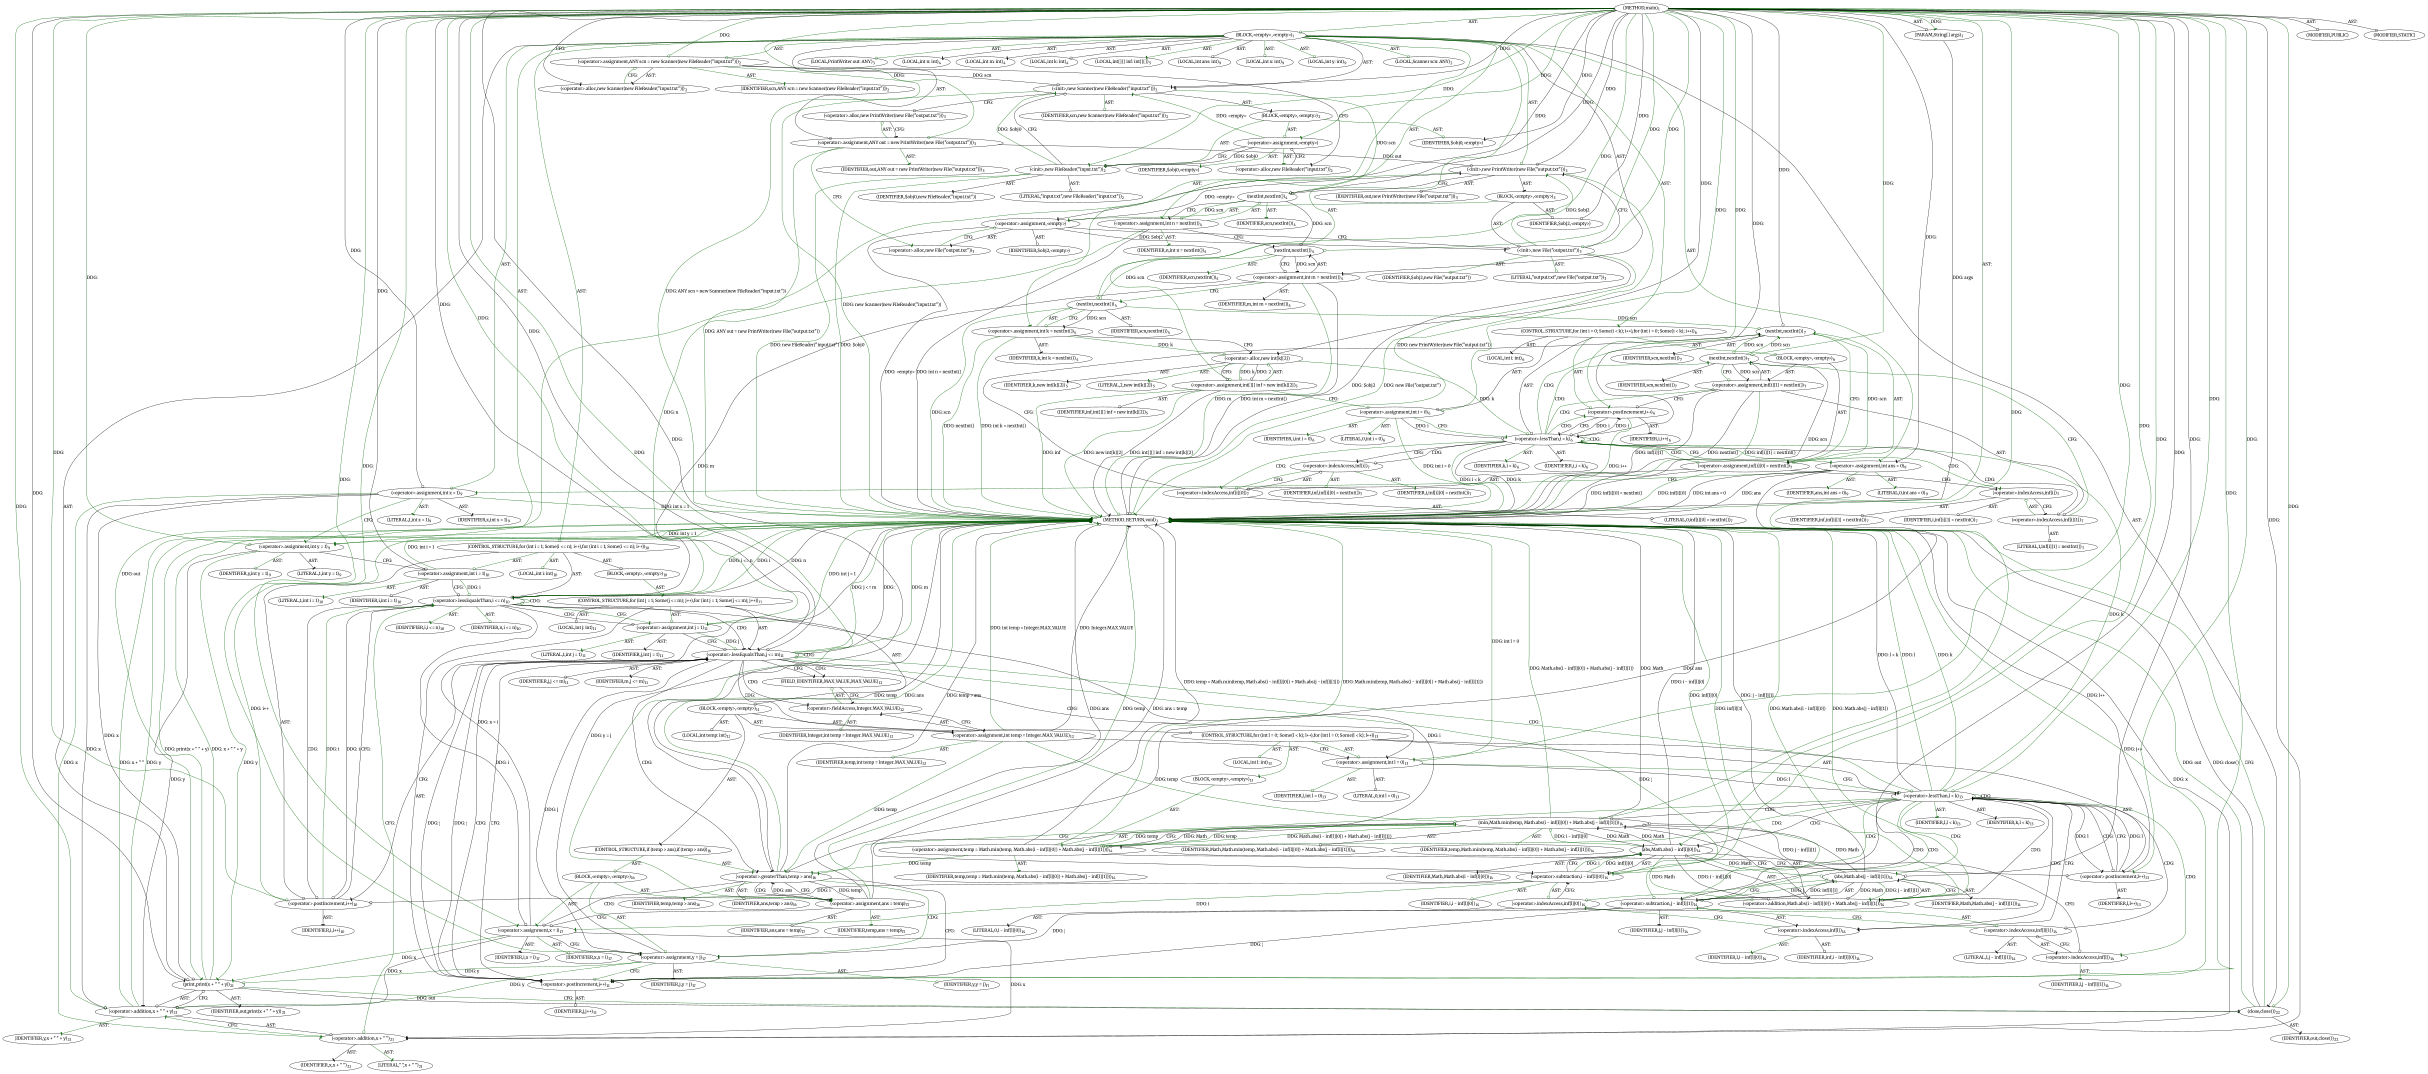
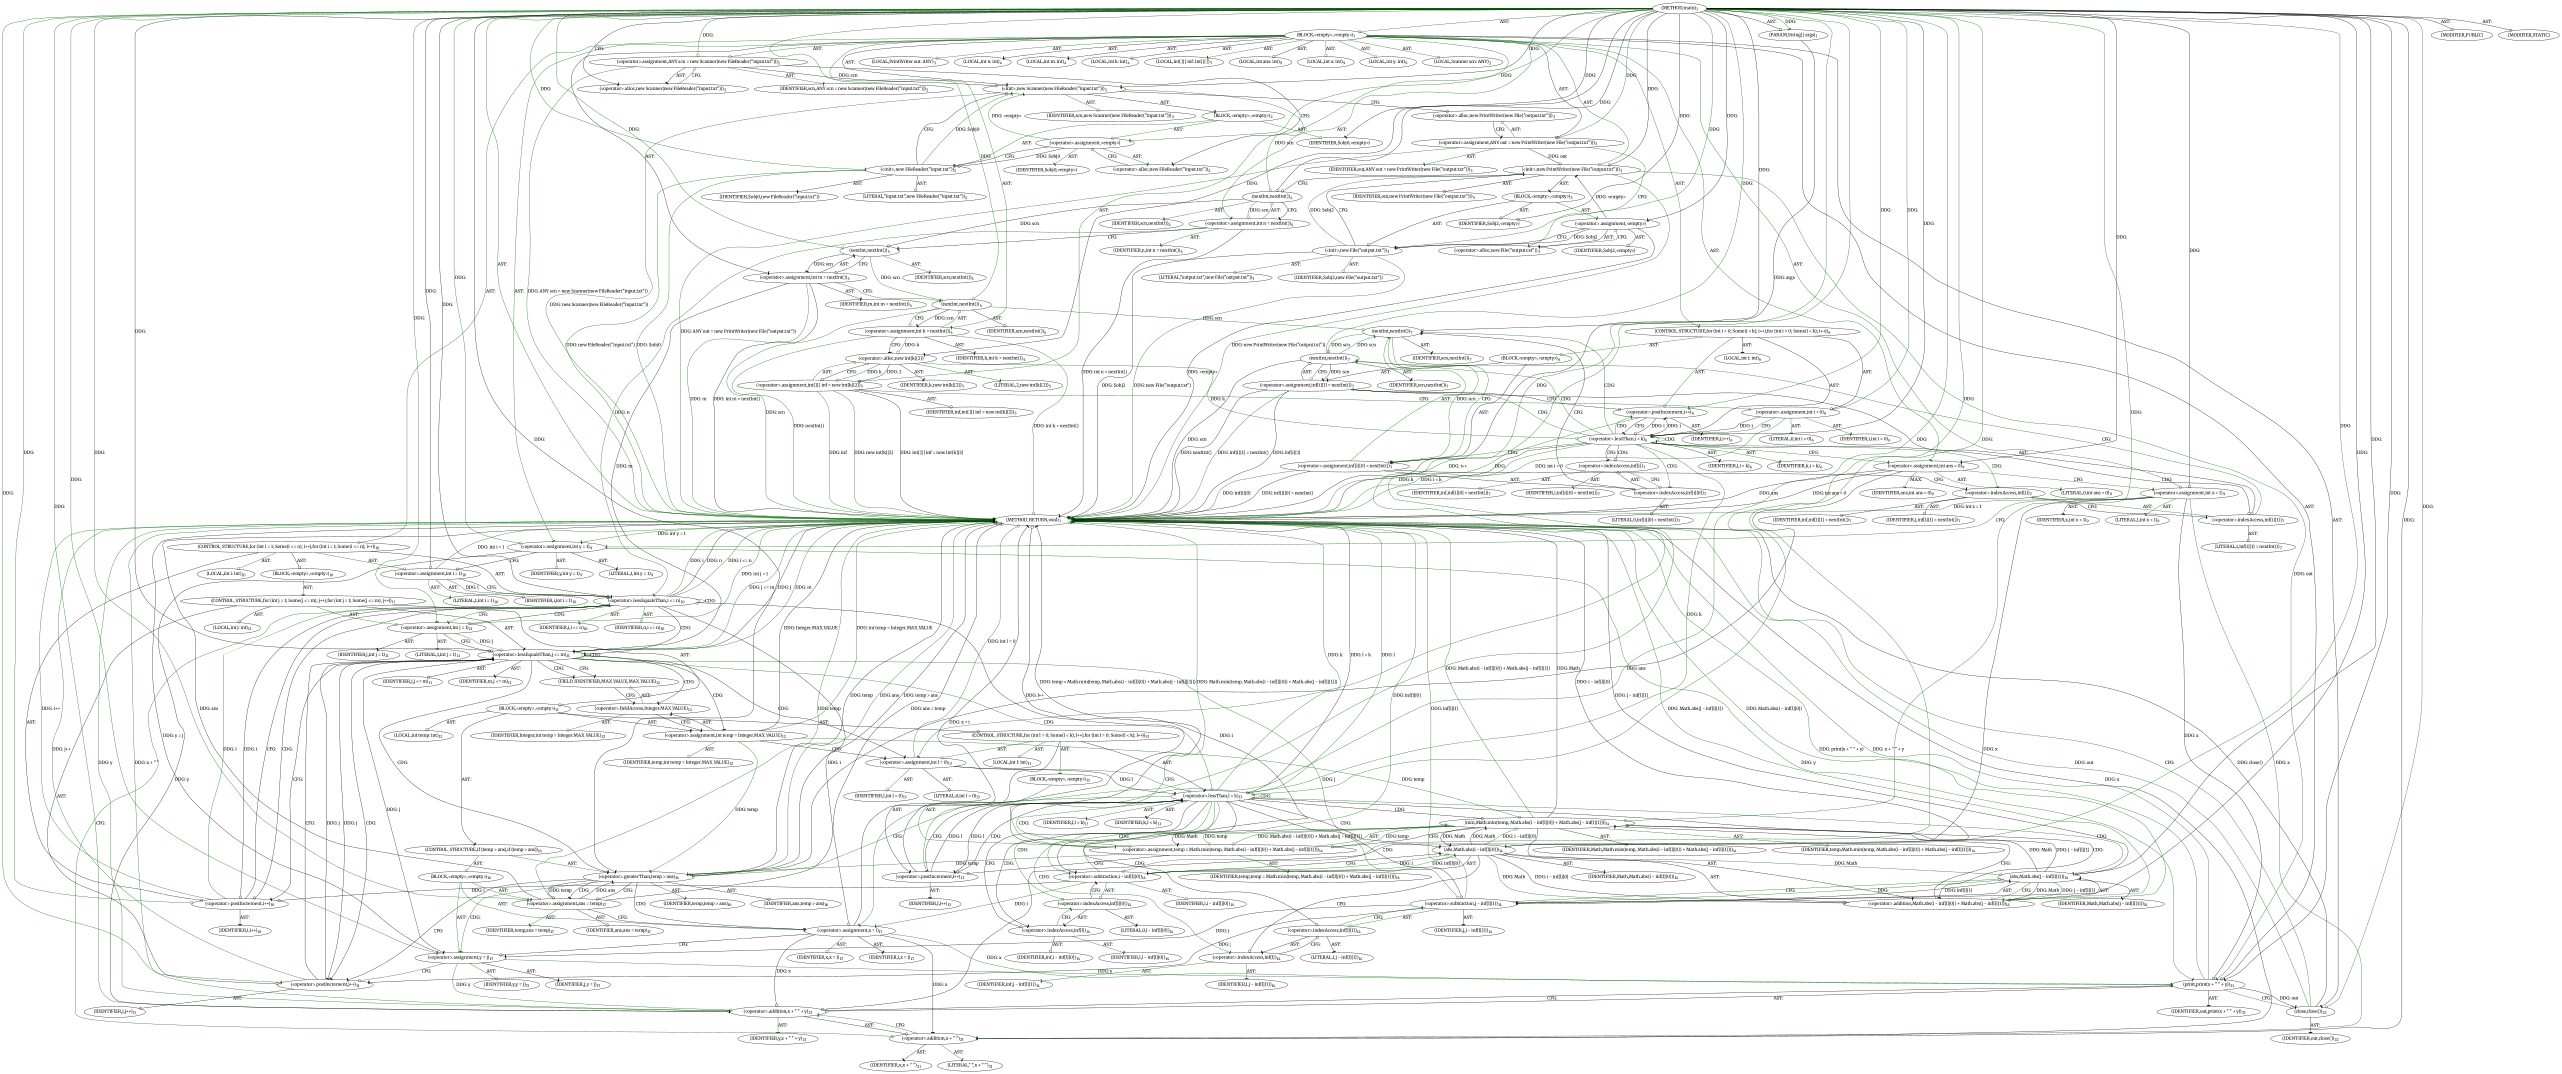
edge "(<operator>.assignment,int ans = 0)" -> "(IDENTIFIER,ans,int ans = 0)": label "AST: " -> "MAX: "
node "(IDENTIFIER,inf,j - inf[l][1])": added
